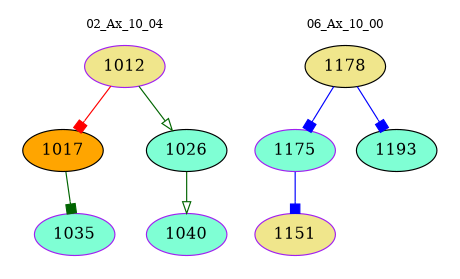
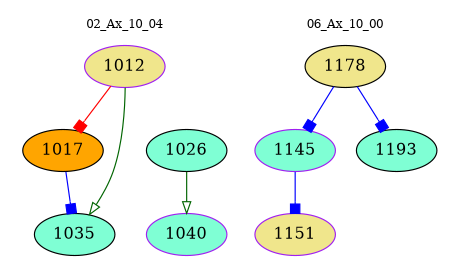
edge "1012" -> "1026": now "1012" -> "1035"
node "1175": label "1175" -> "1145"
edge "1017" -> "1035": color darkgreen -> blue
node "1035": color purple -> black
